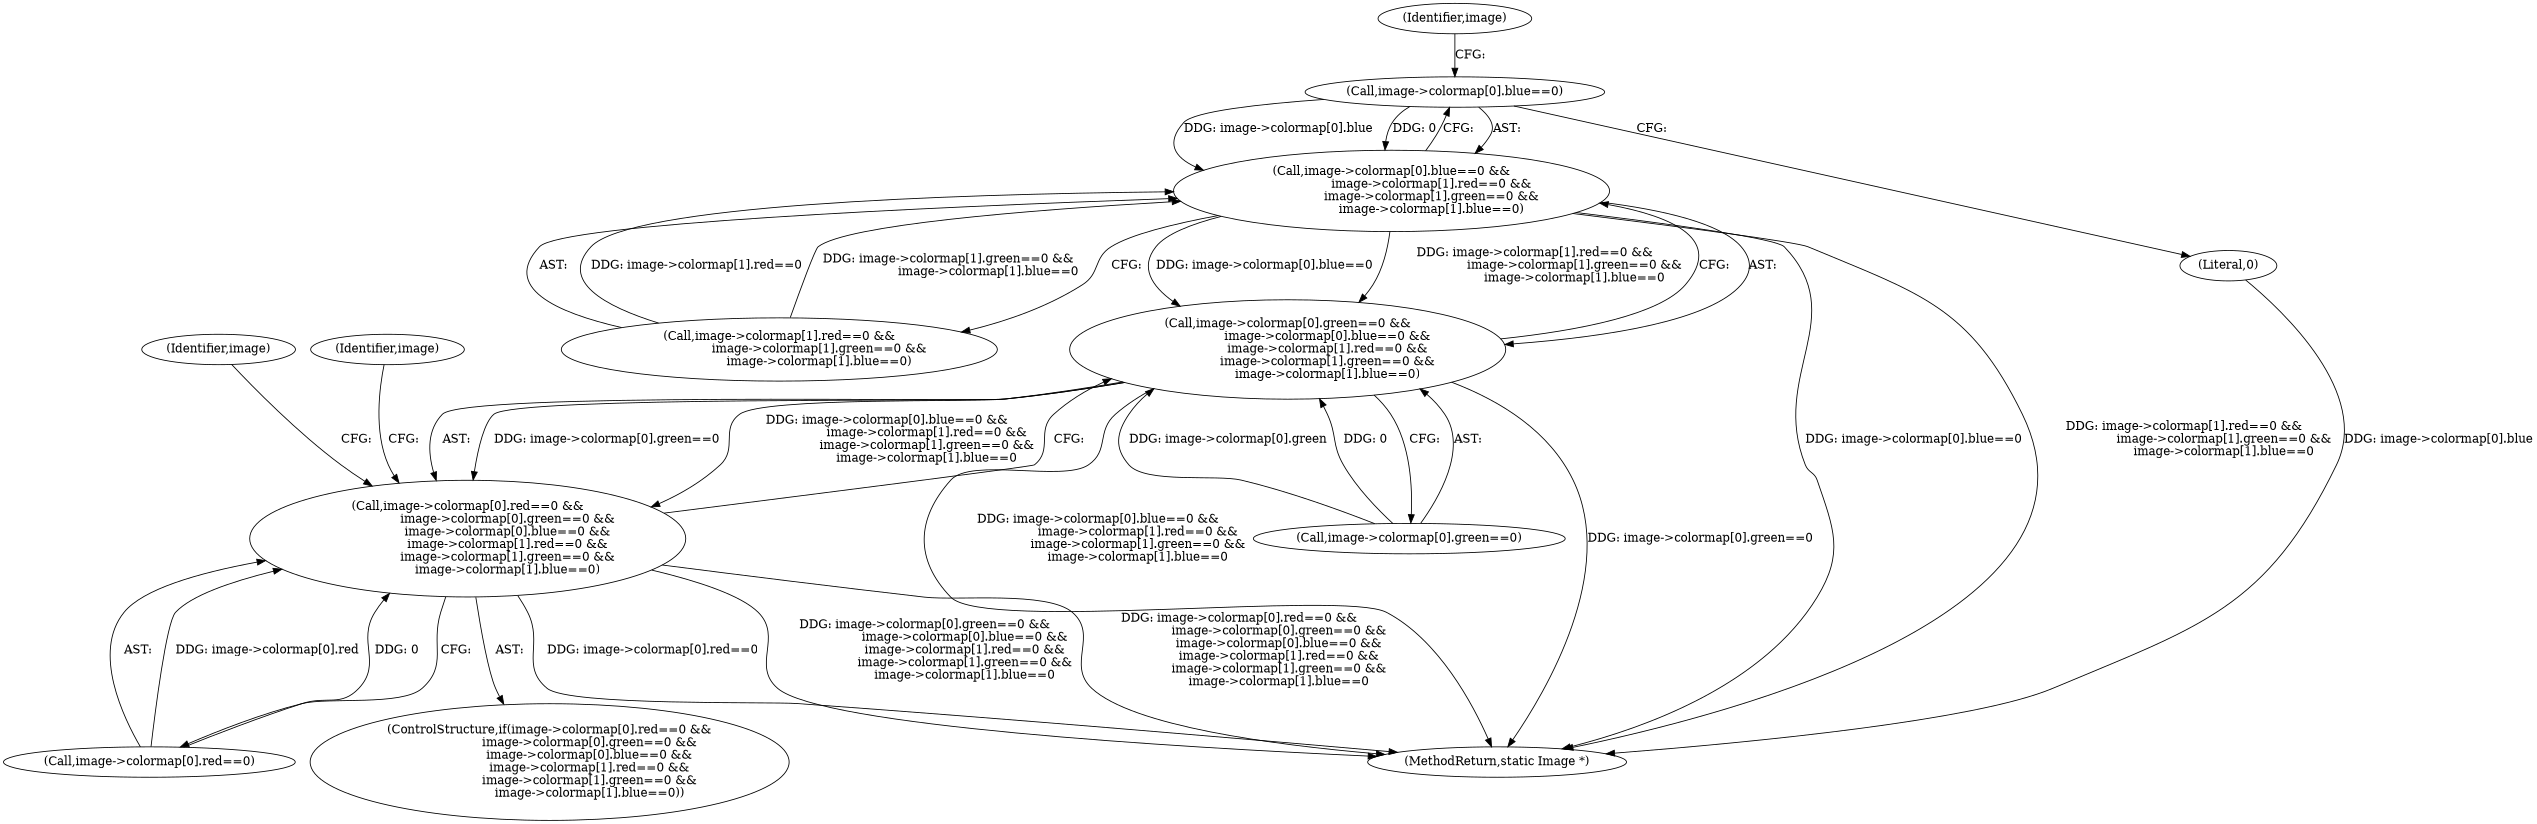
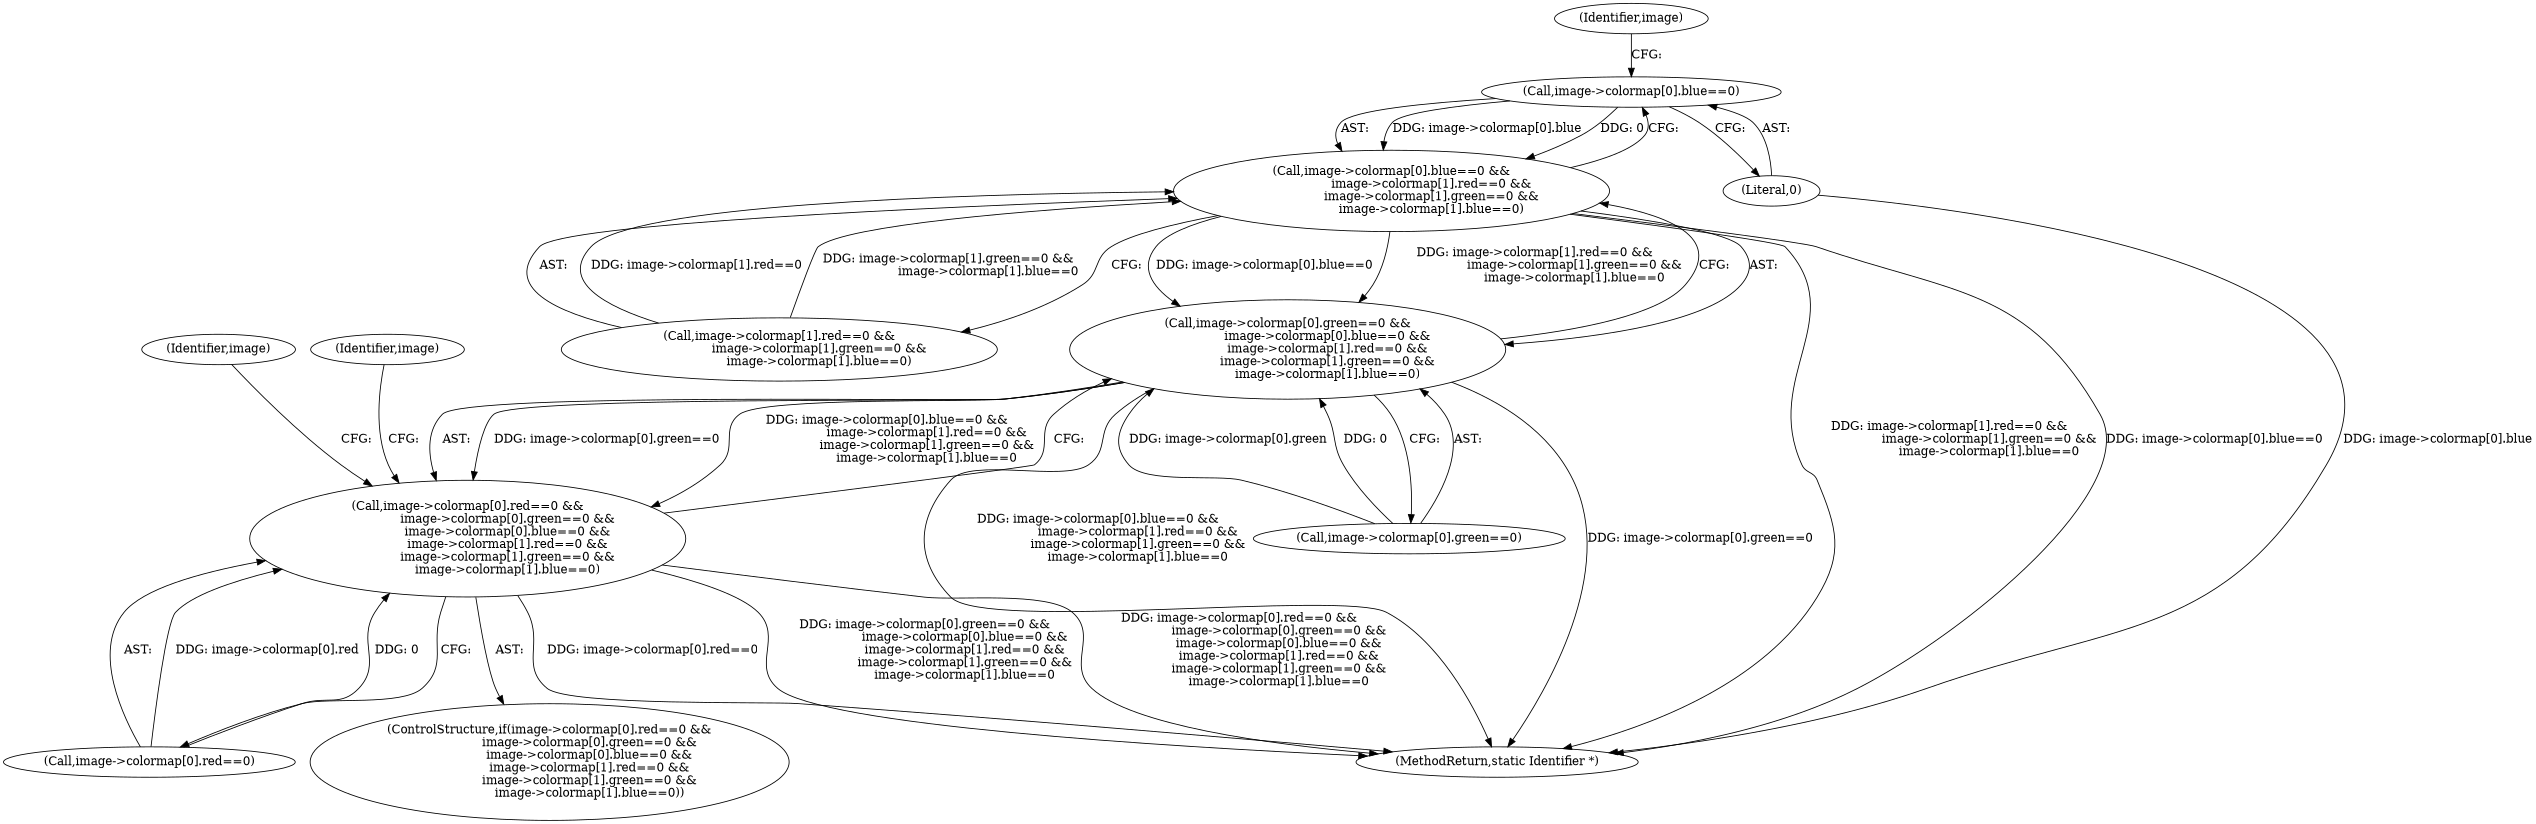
edge "(Literal,0)" -> "(Call,image->colormap[0].blue==0)": added, label "AST:"
node "(MethodReturn,static Image *)": label "(MethodReturn,static Image *)" -> "(MethodReturn,static Identifier *)"
